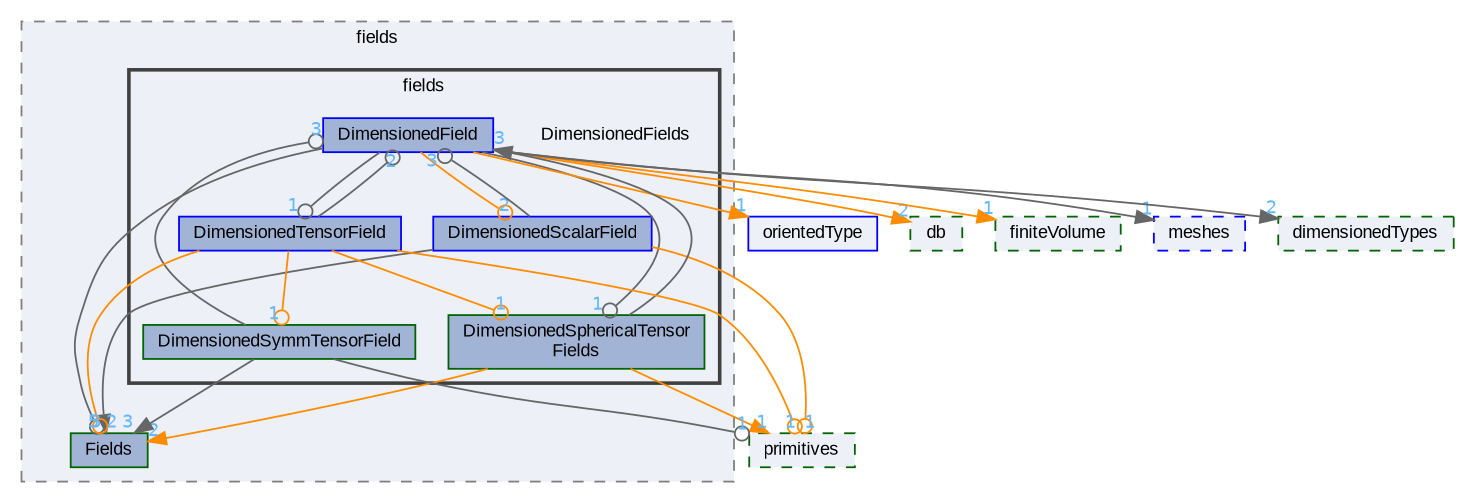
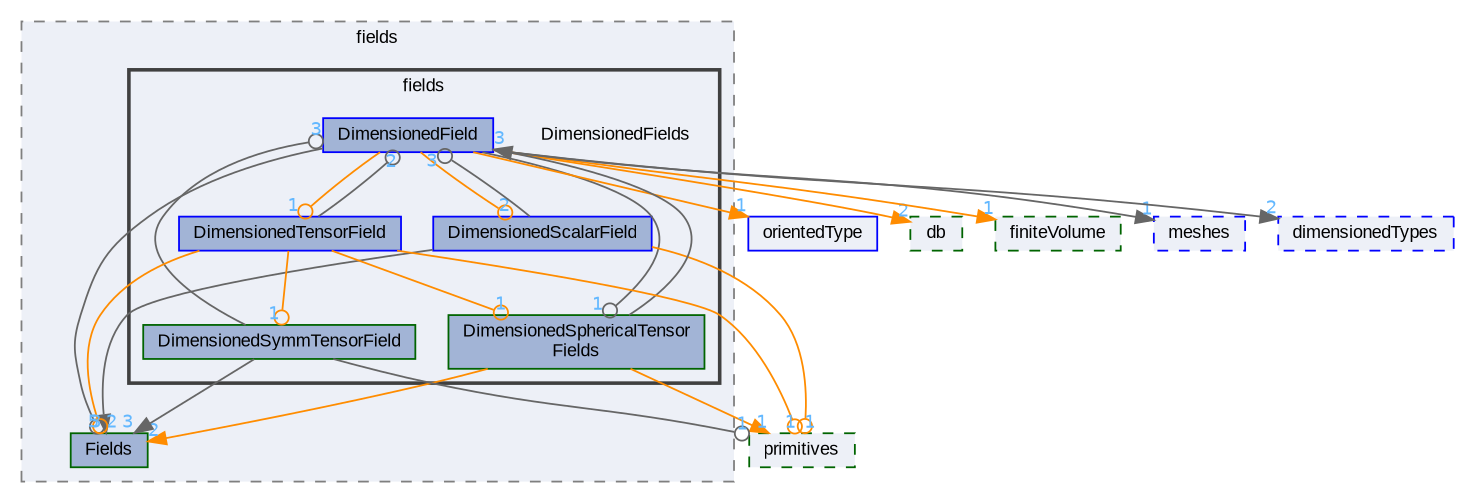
edge "DimensionedField" -> "DimensionedTensorField": color gray40 -> darkorange
node "dimensionedTypes": color darkgreen -> blue
